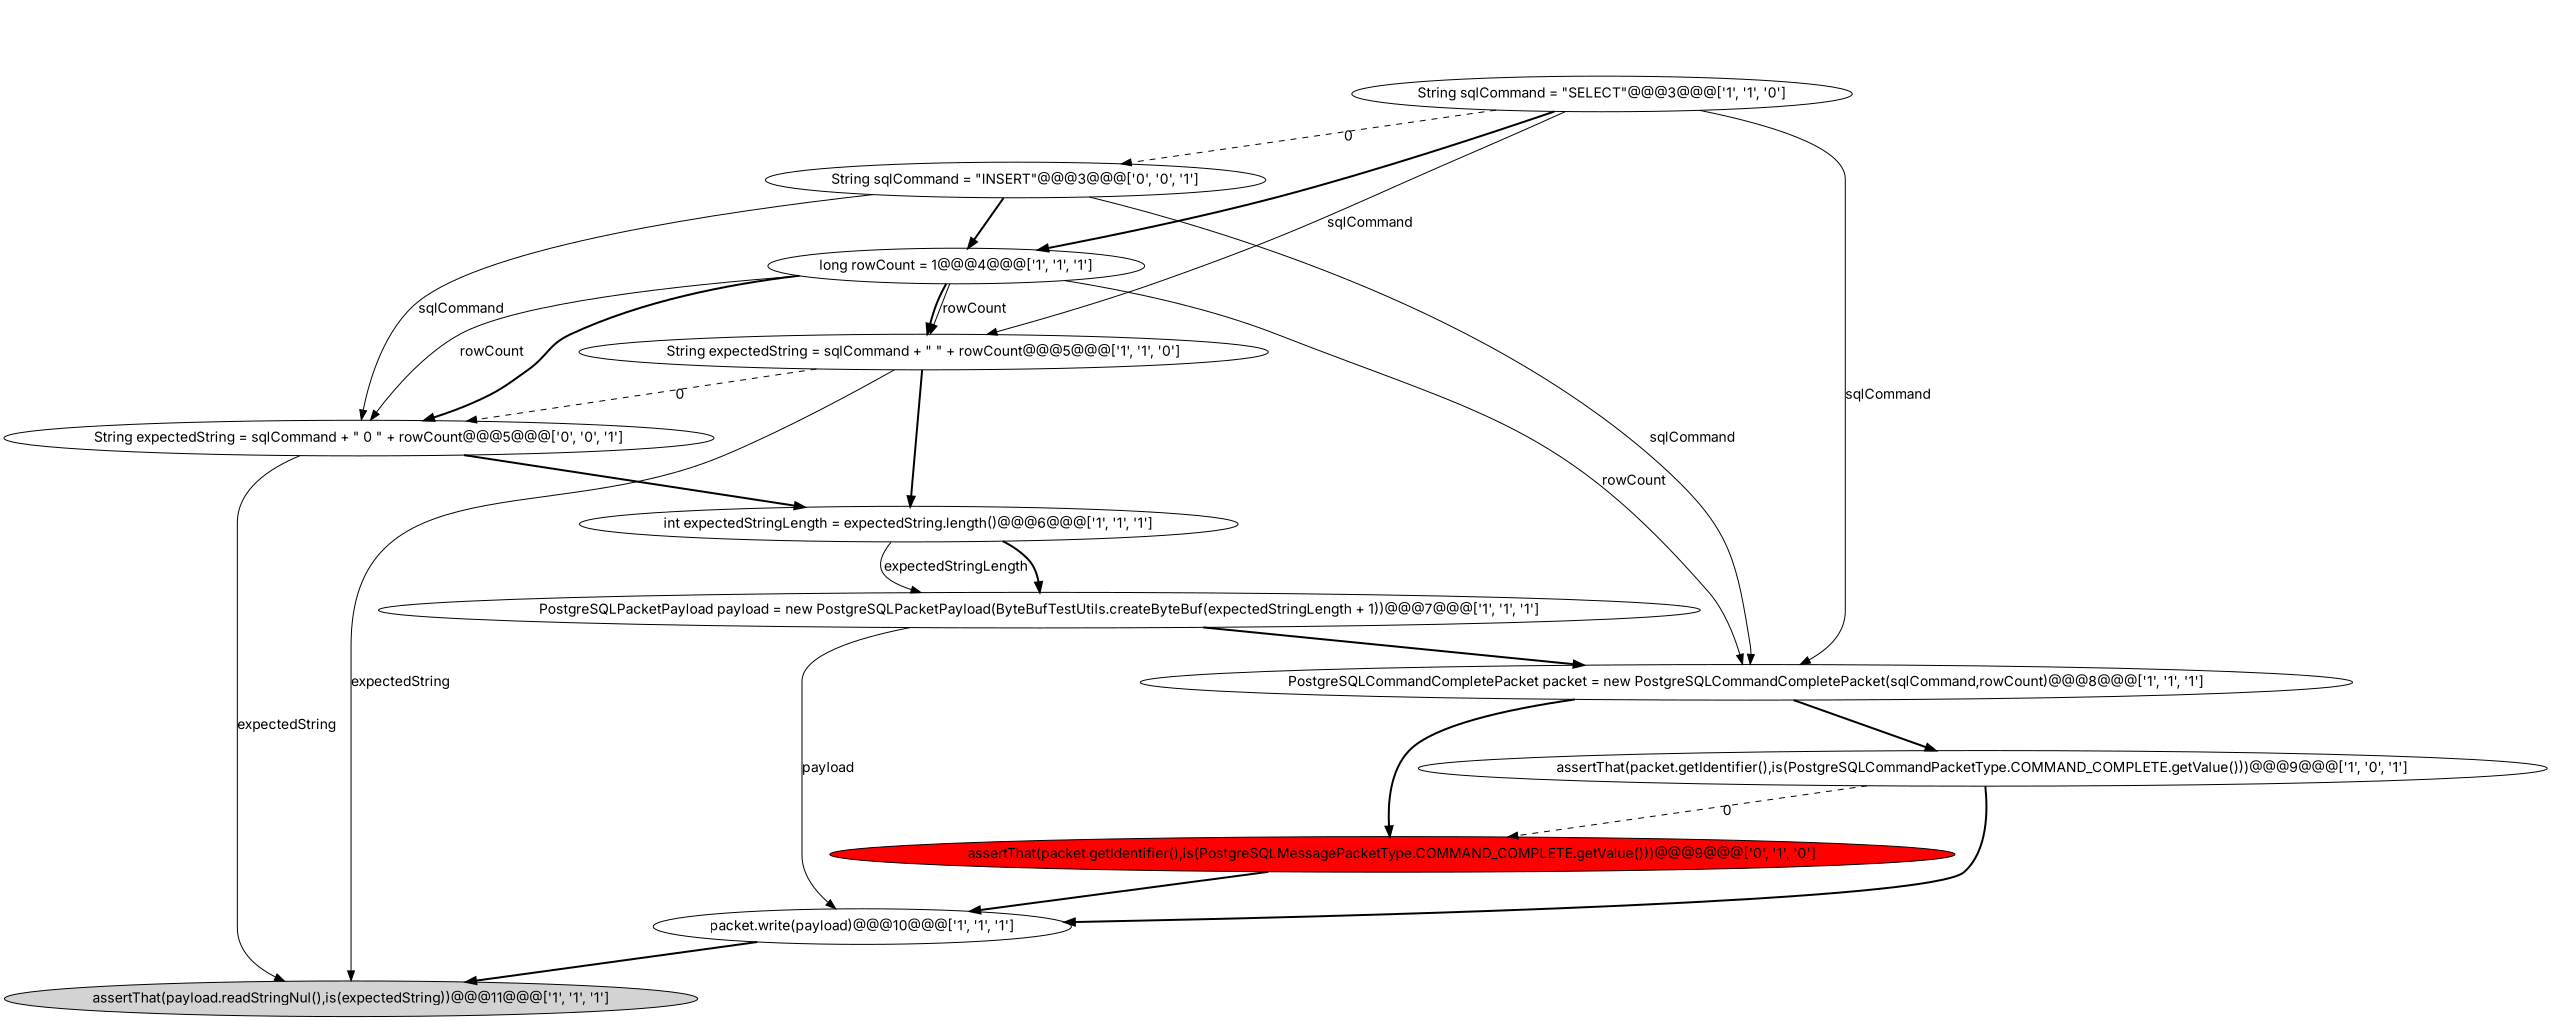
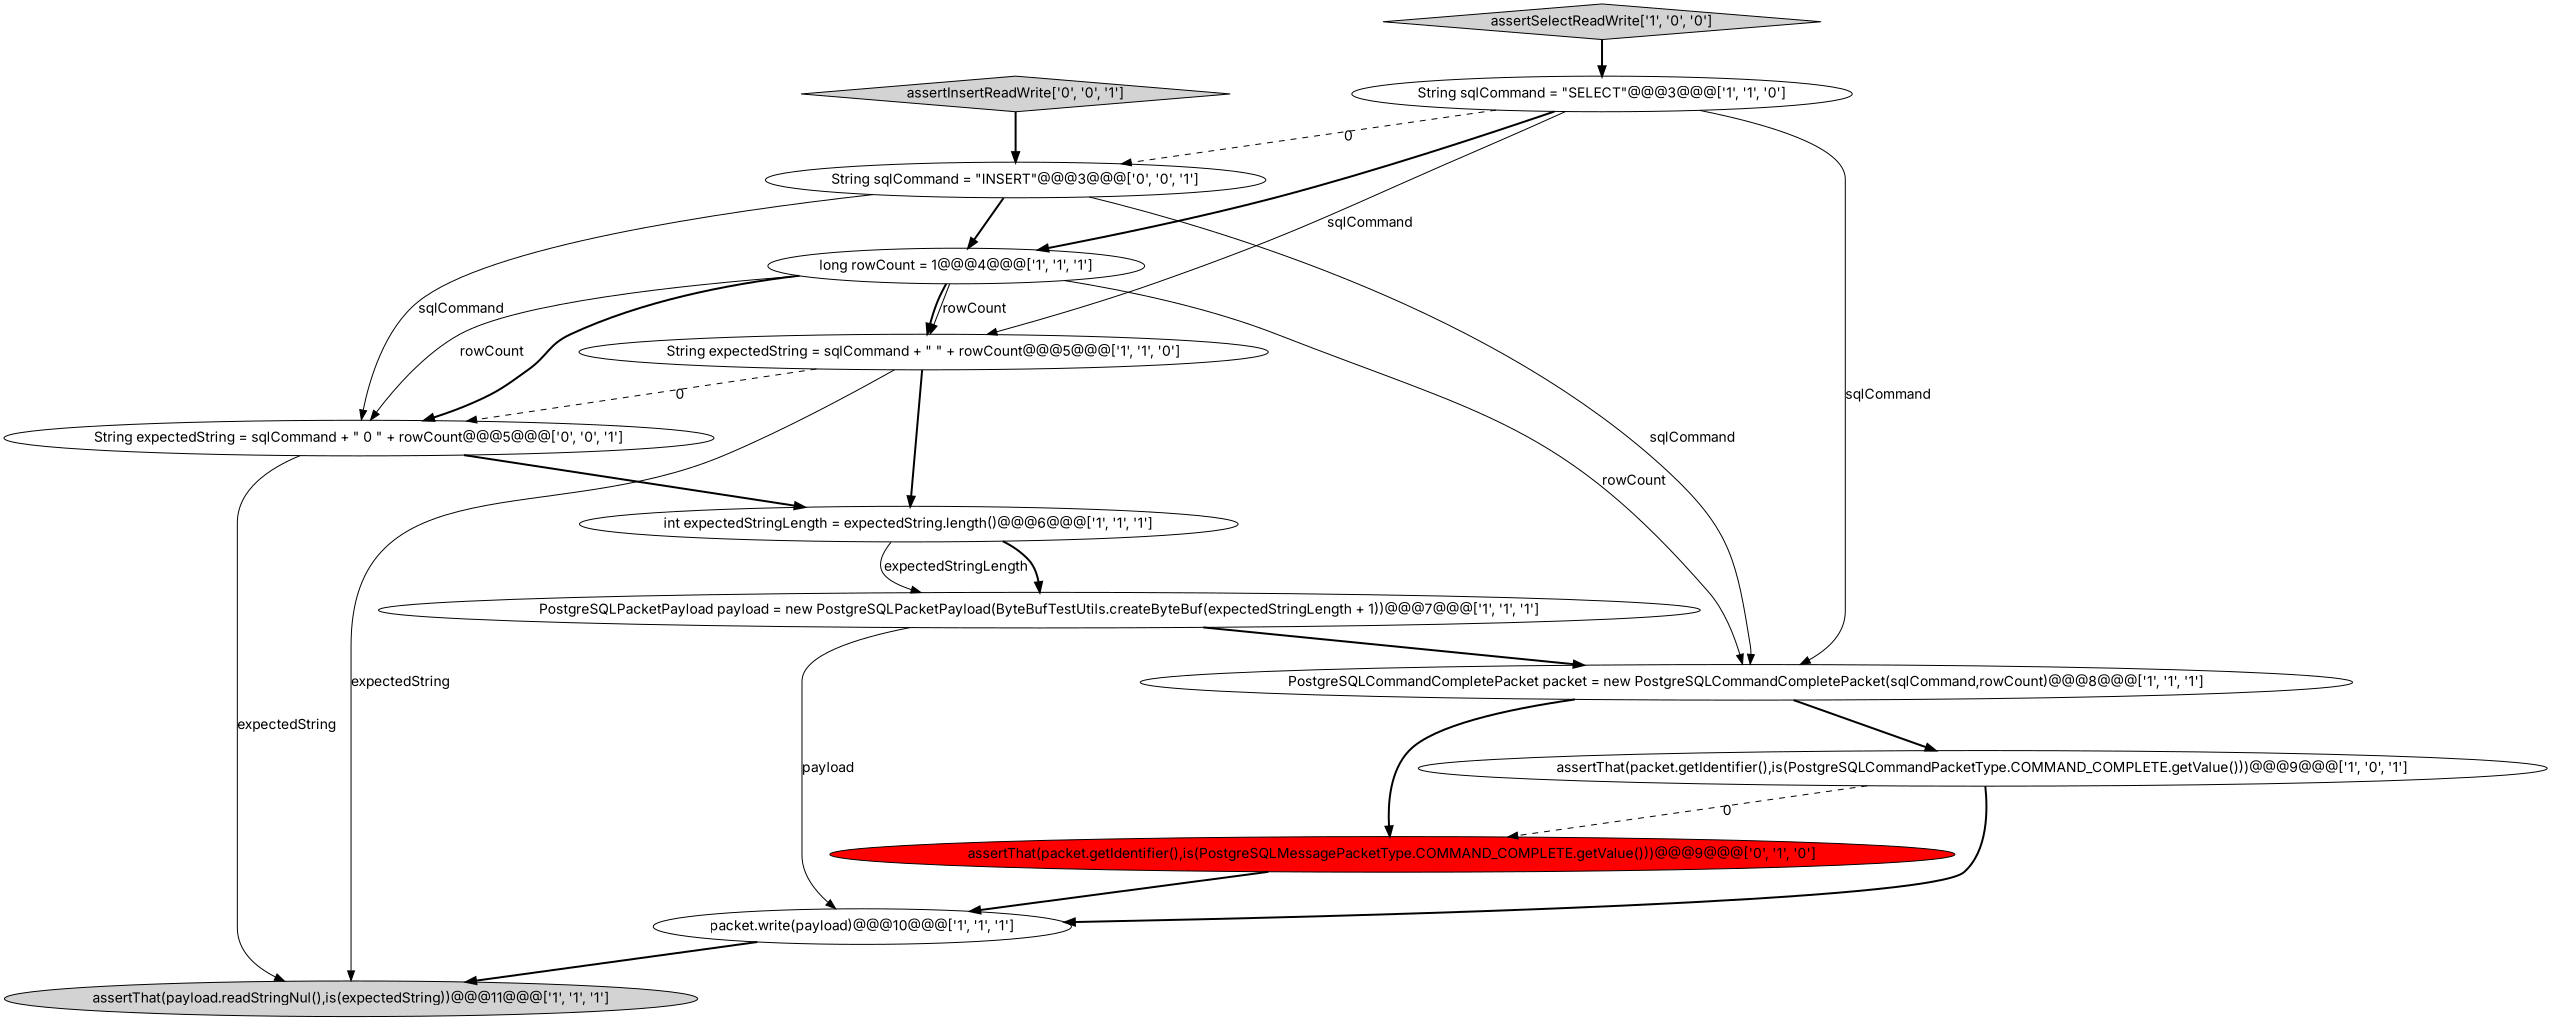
node "assertSelectReadWrite['1', '0', '0']": added
node "assertInsertReadWrite['0', '0', '1']": added
